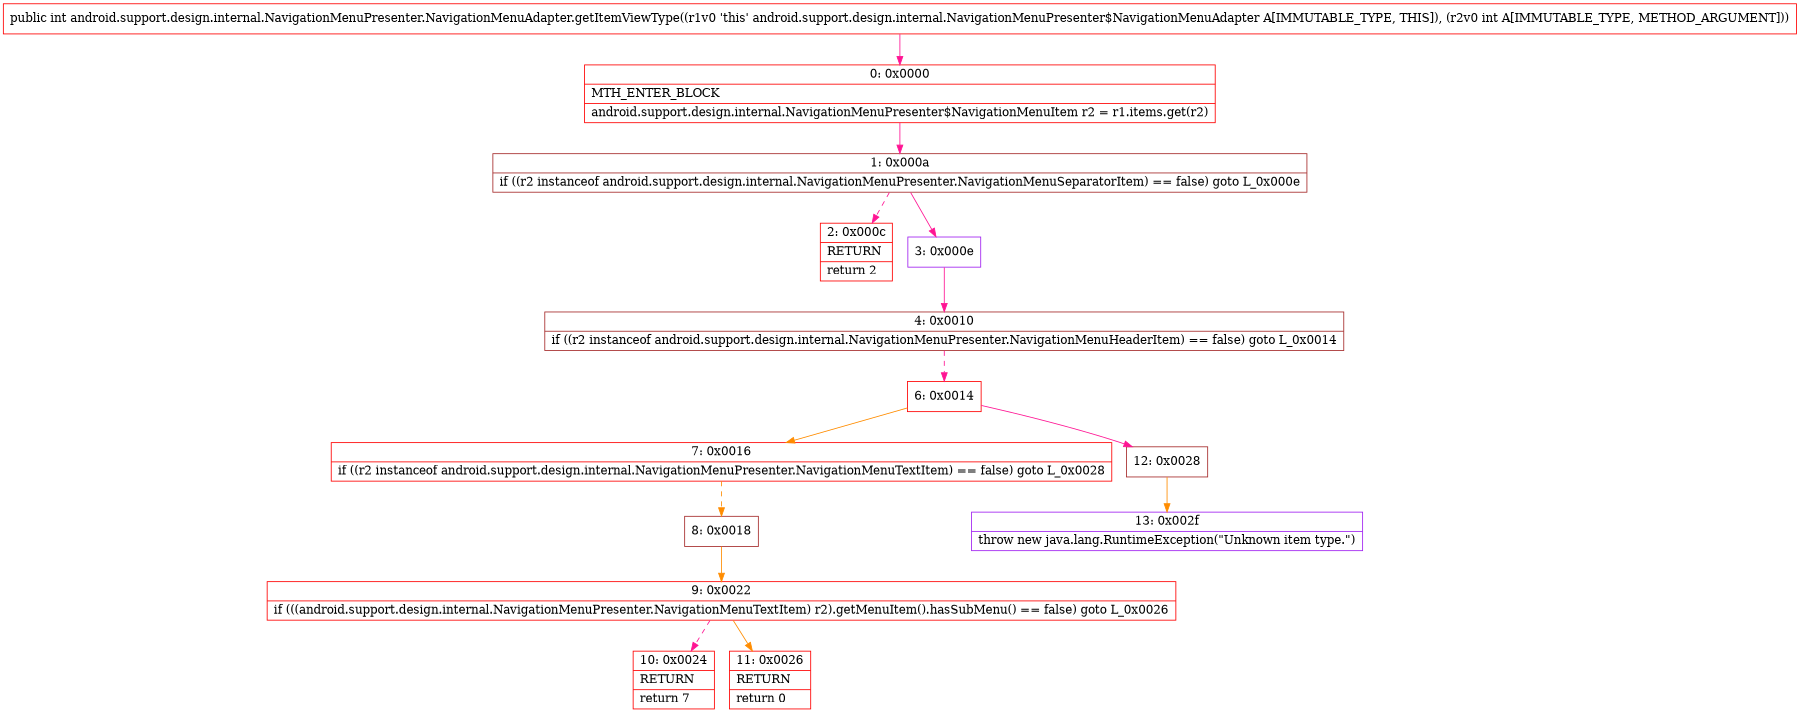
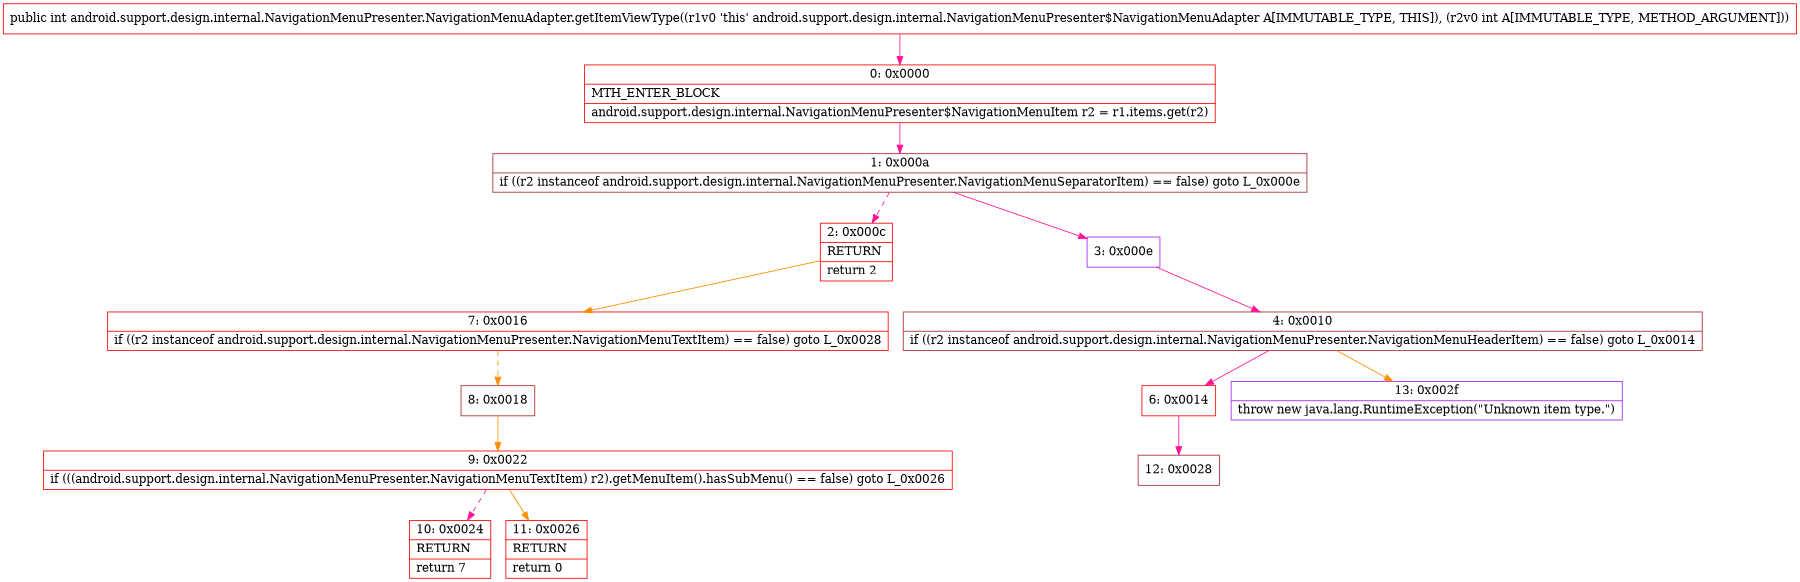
edge "4: 0x0010" -> "6: 0x0014": style dashed -> solid
edge "6: 0x0014" -> "7: 0x0016": now "2: 0x000c" -> "7: 0x0016"
edge "12: 0x0028" -> "13: 0x002f": now "4: 0x0010" -> "13: 0x002f"
